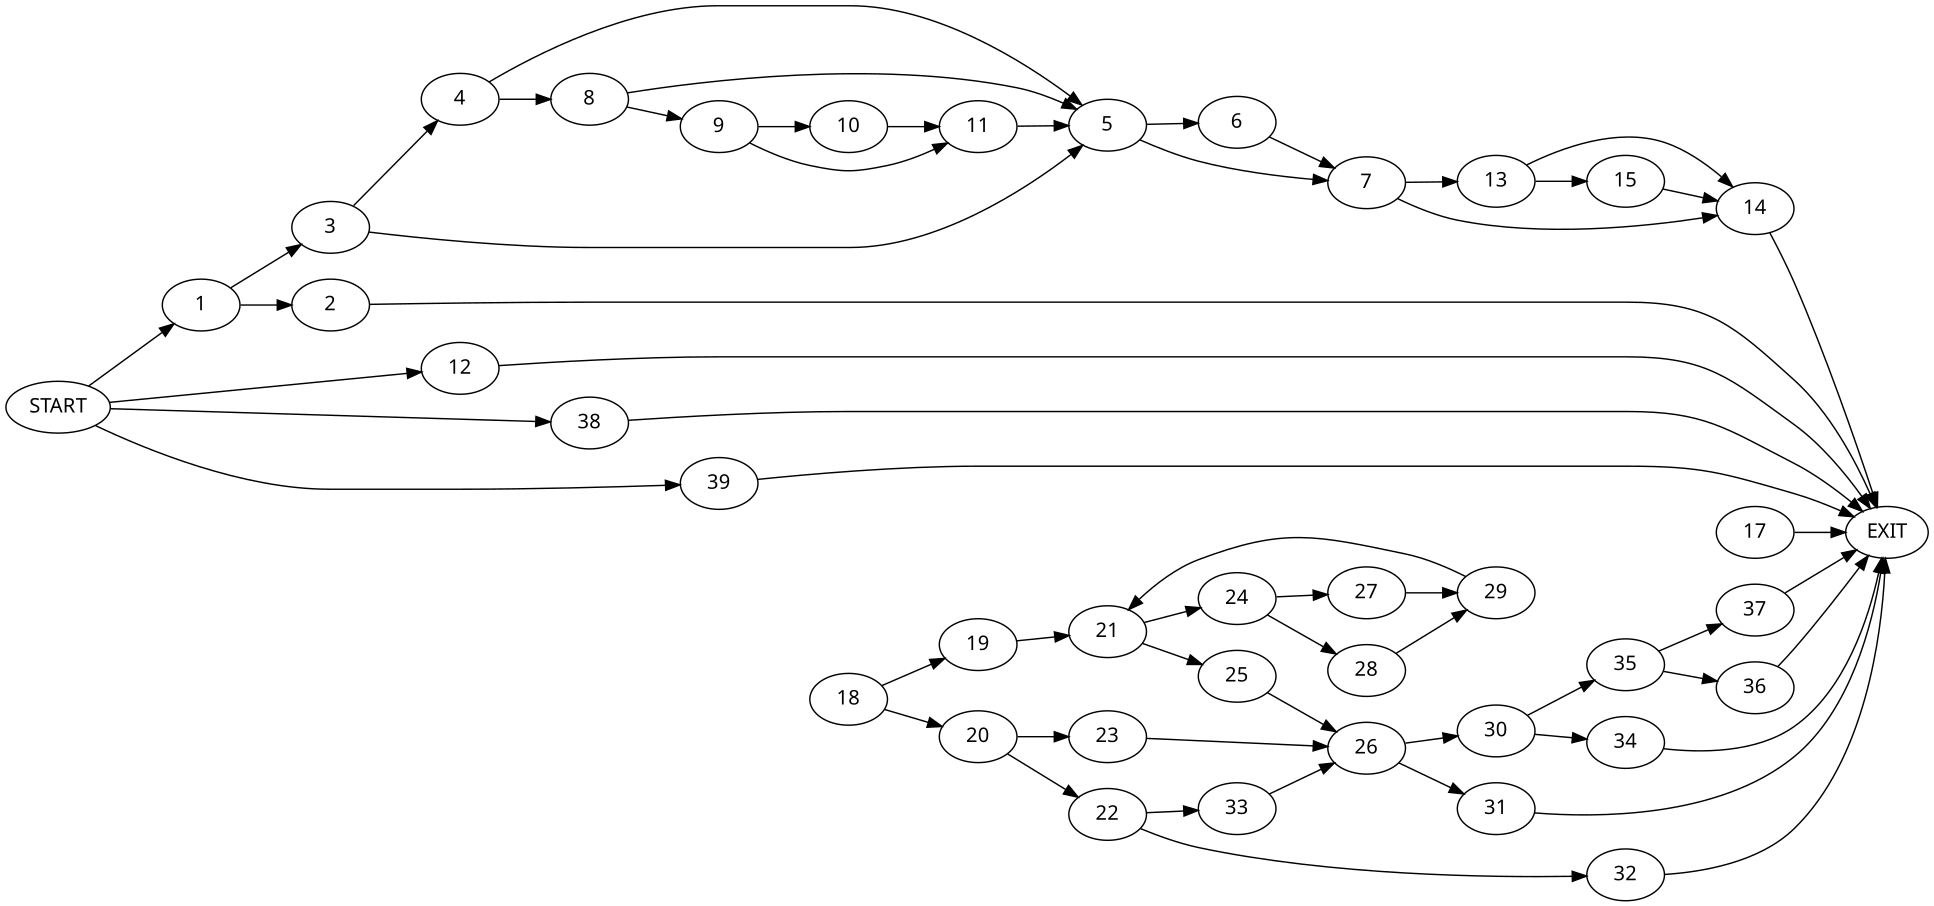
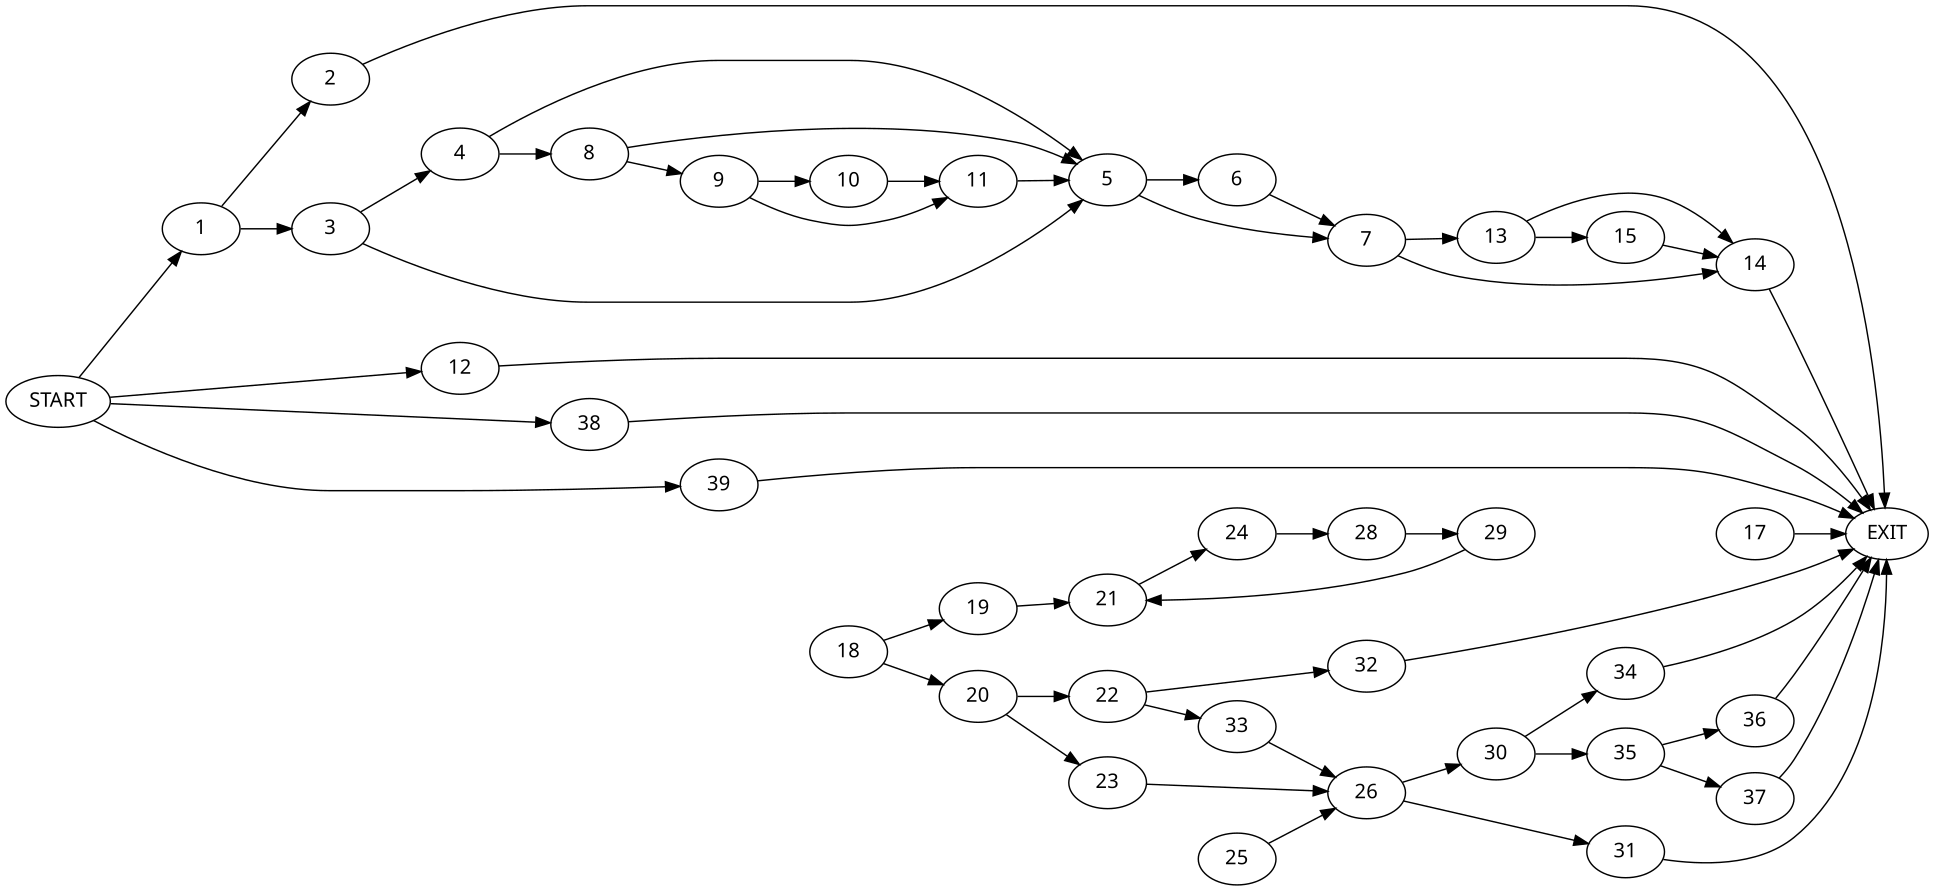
node "27": removed
edge "21" -> "25": removed
